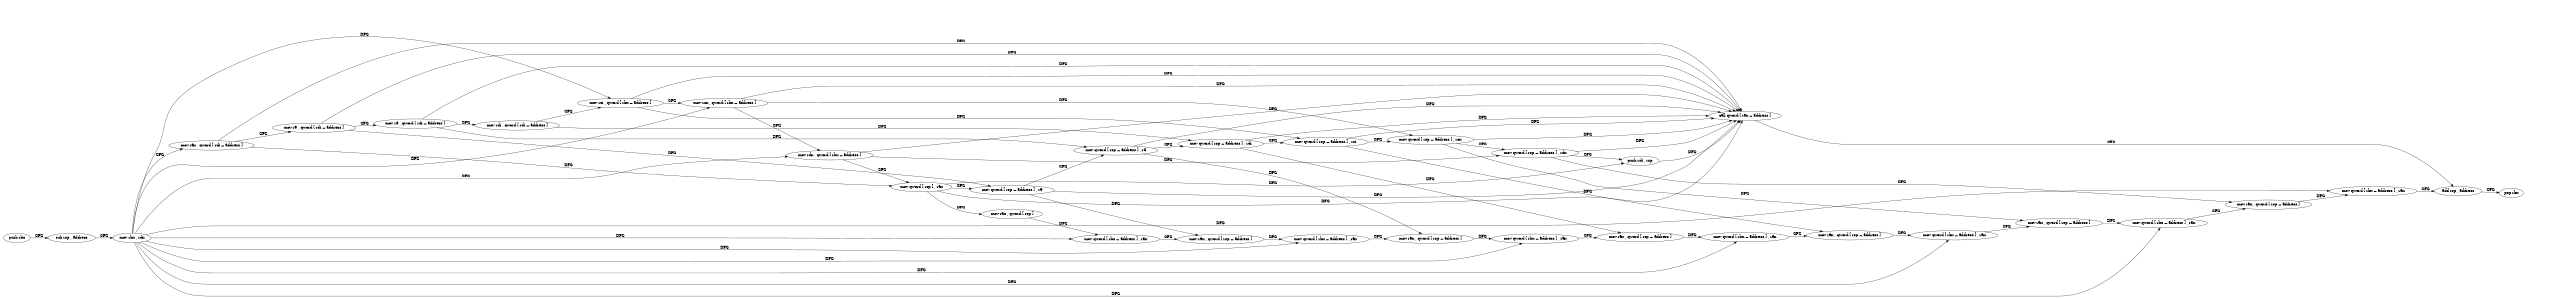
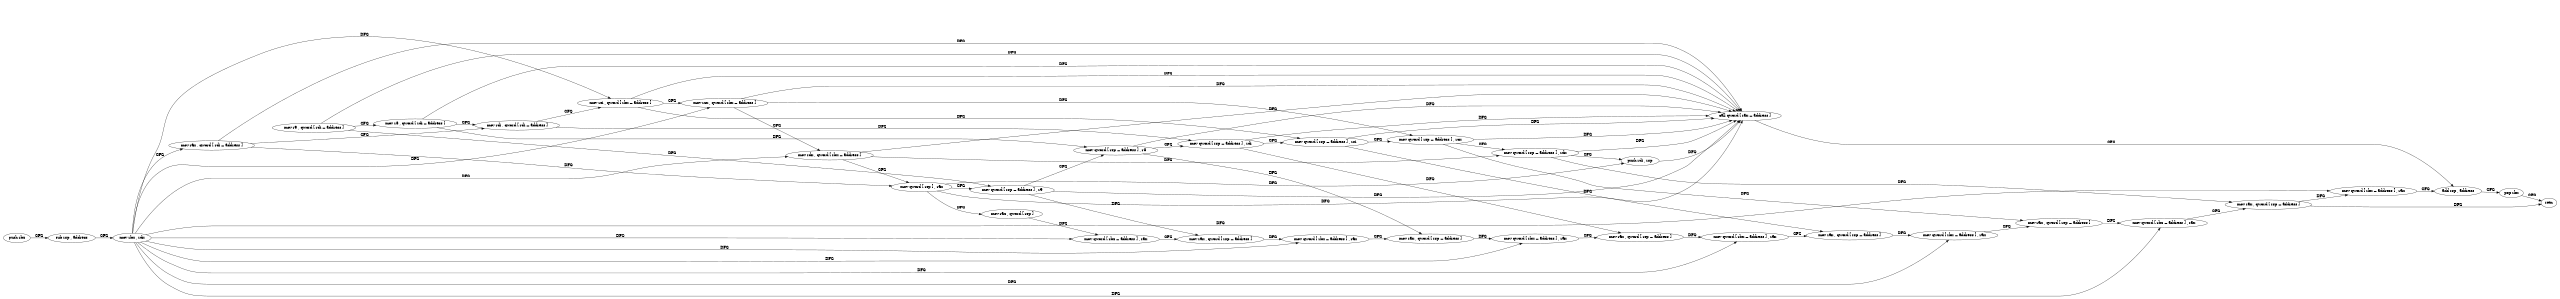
edge "mov rax , qword [ rdi + address ]" -> "mov r9 , qword [ rdi + address ]": now "mov rax , qword [ rdi + address ]" -> "mov rdi , qword [ rdi + address ]"
node "retn": added
